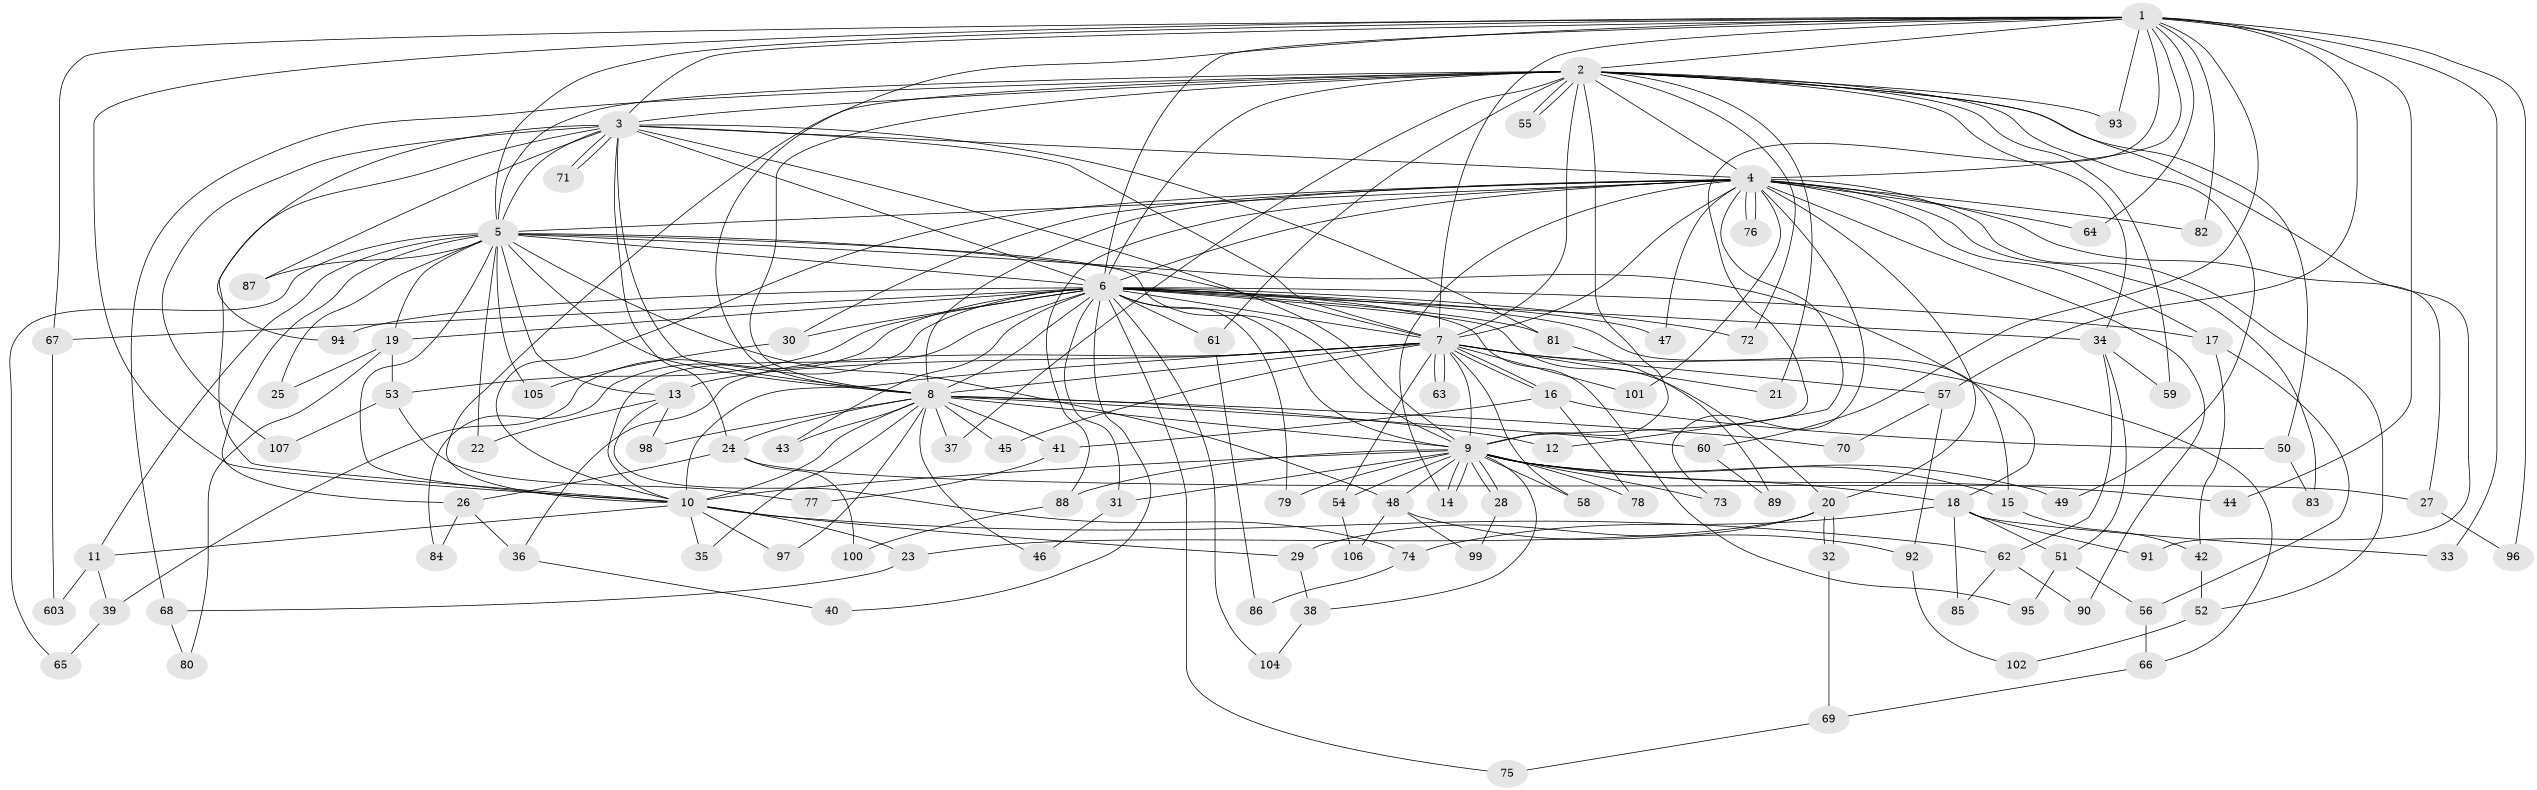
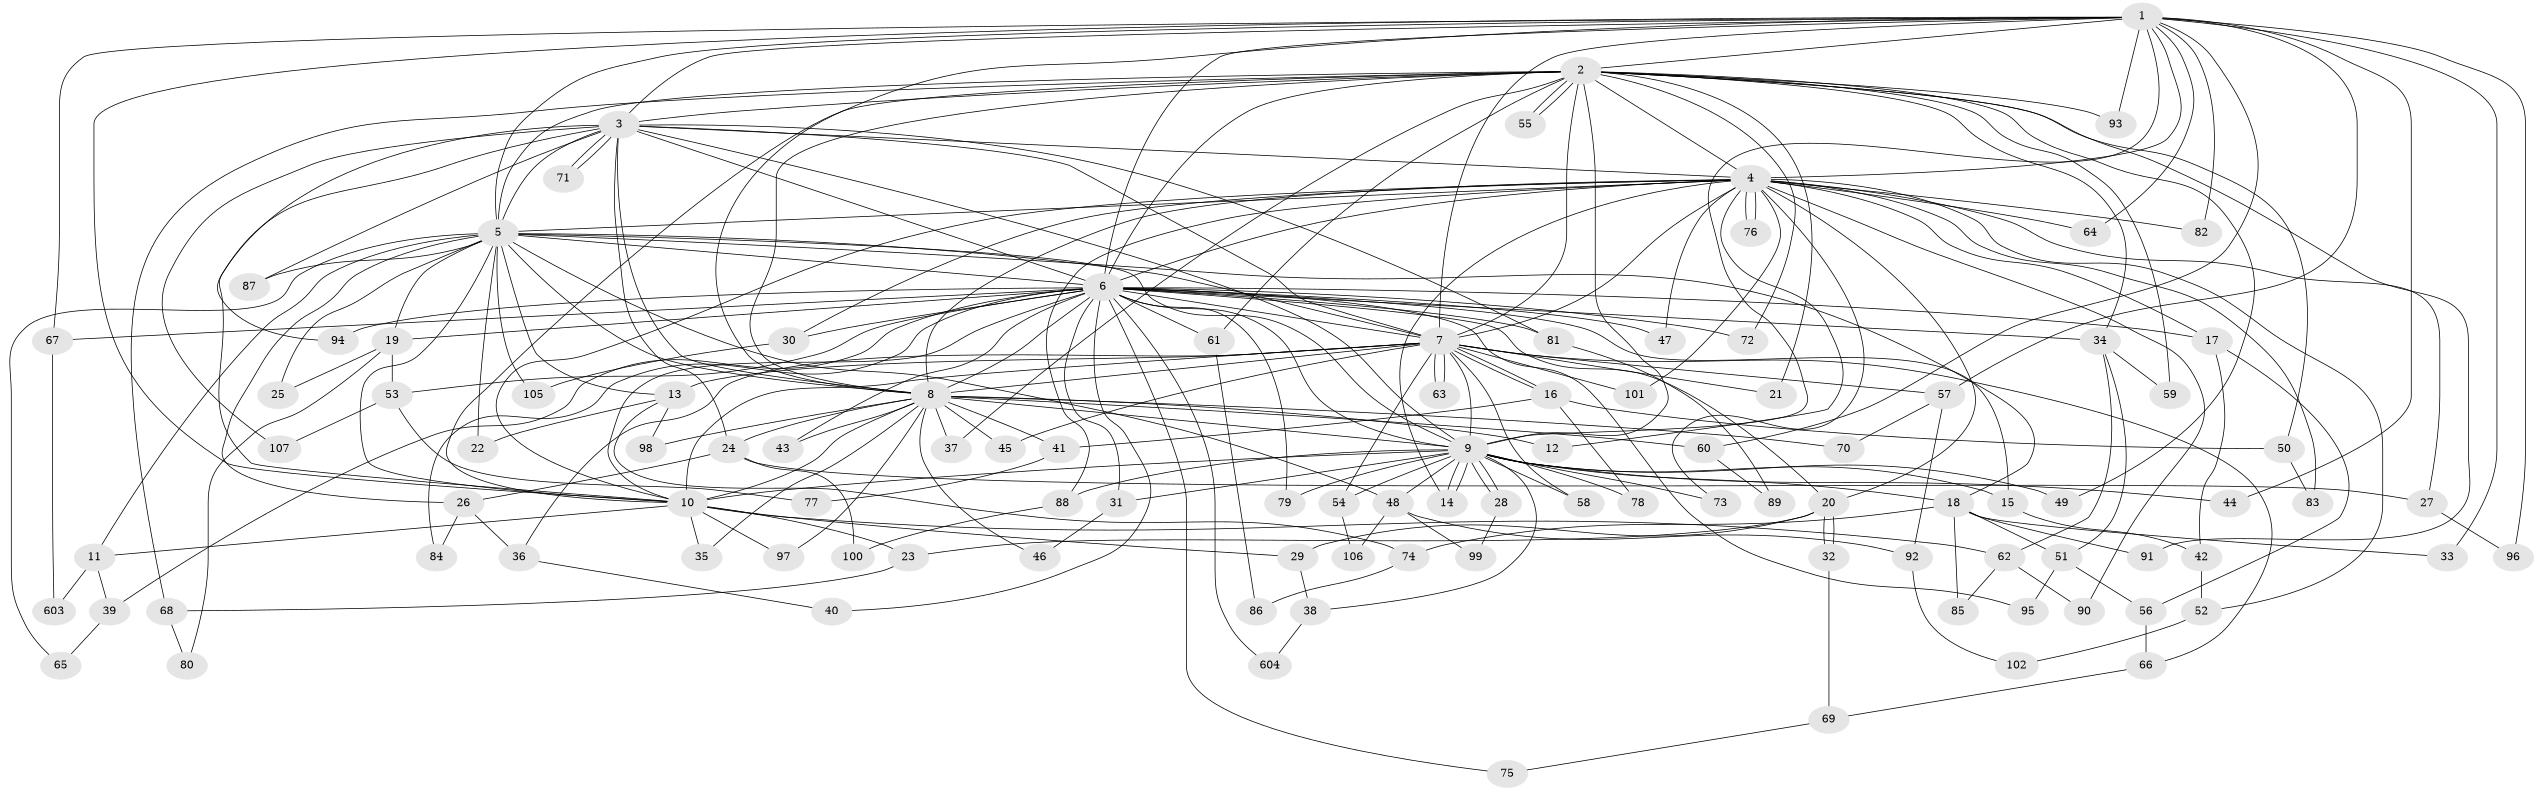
node "104": label "104" -> "604"
